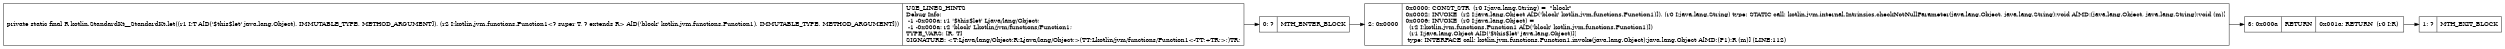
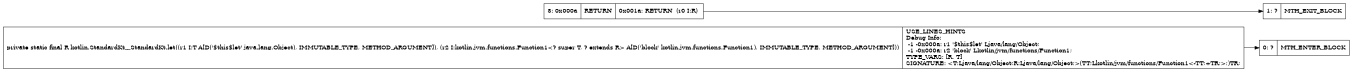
node "2: 0x0000": removed
